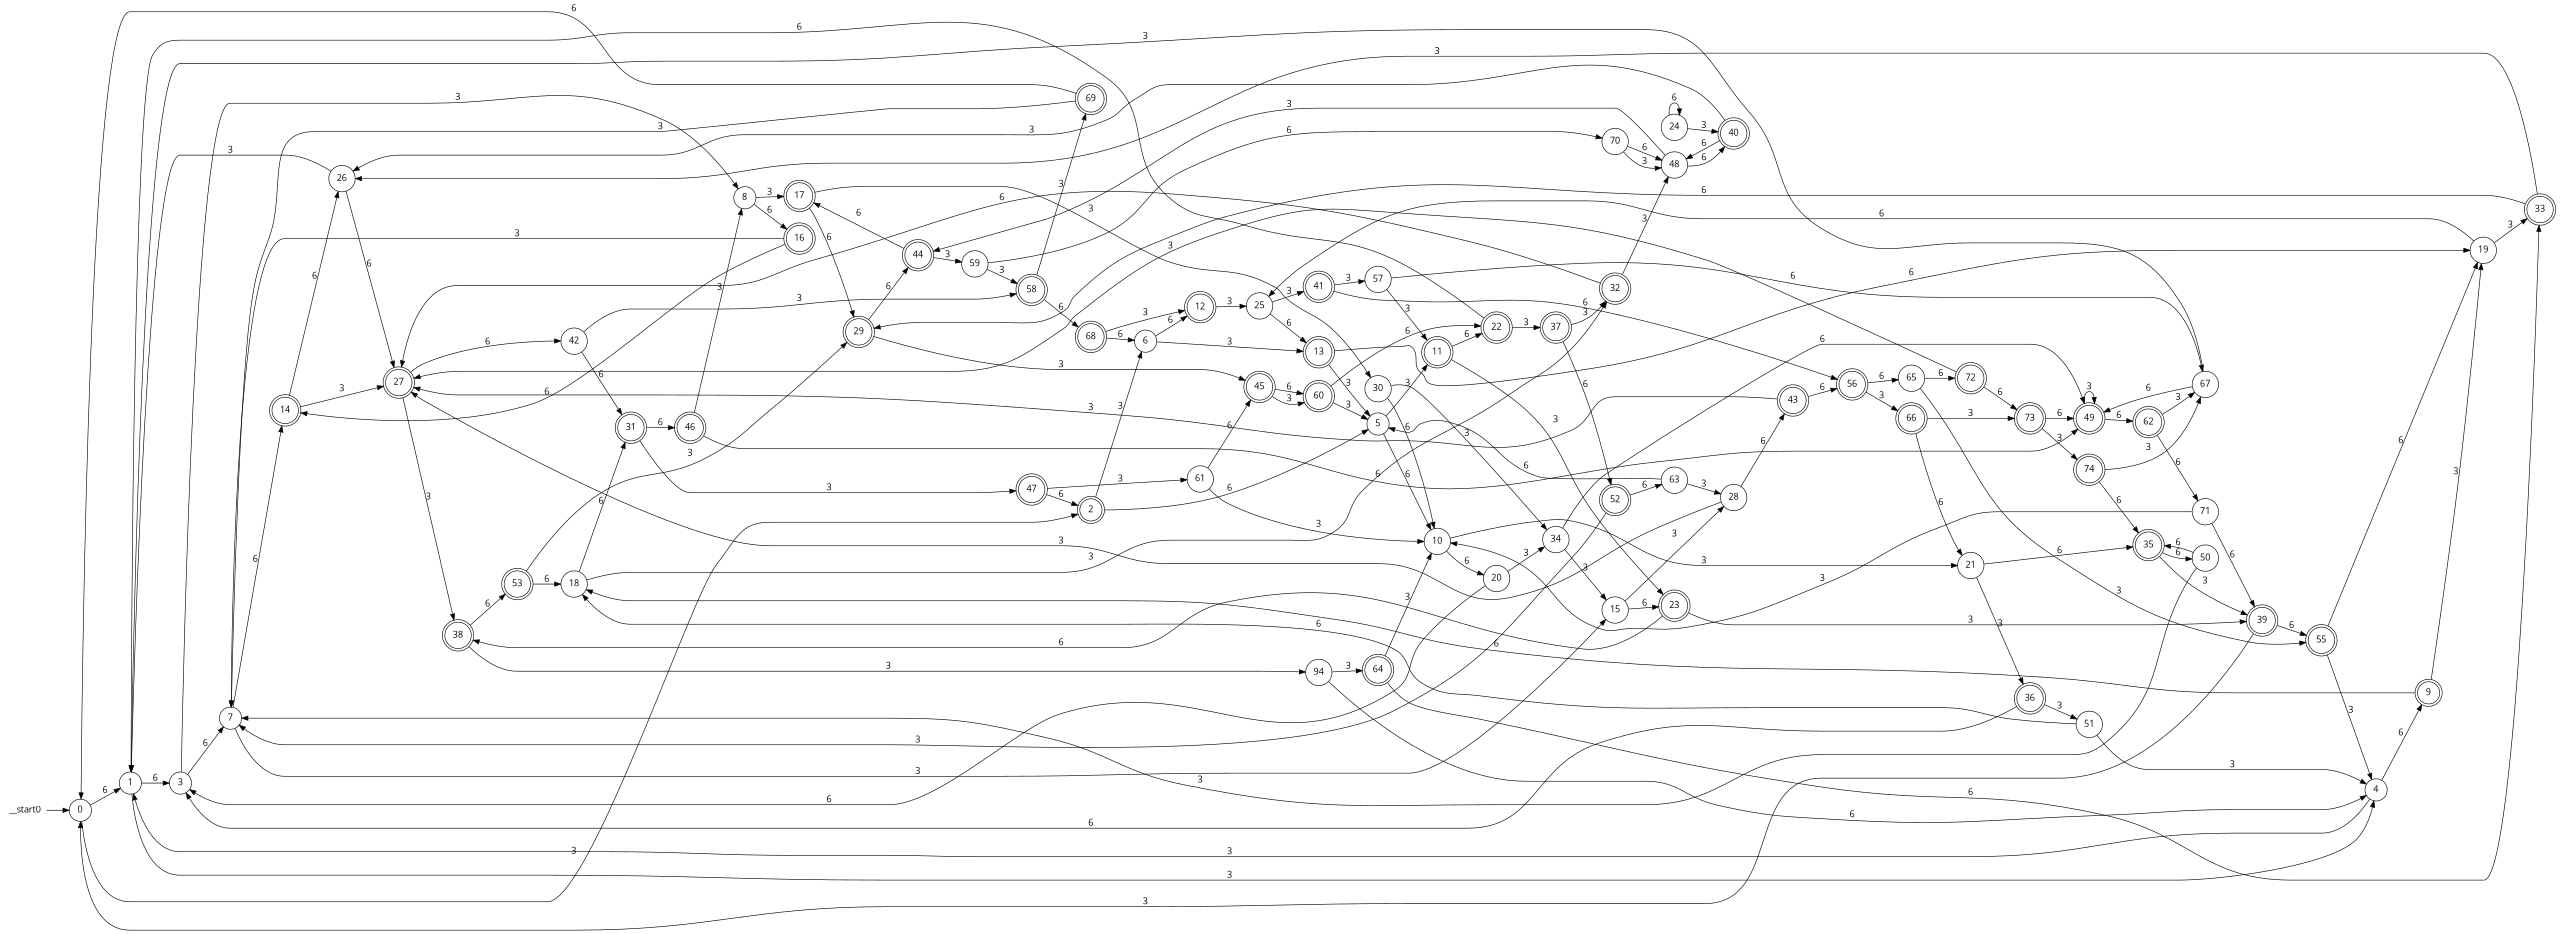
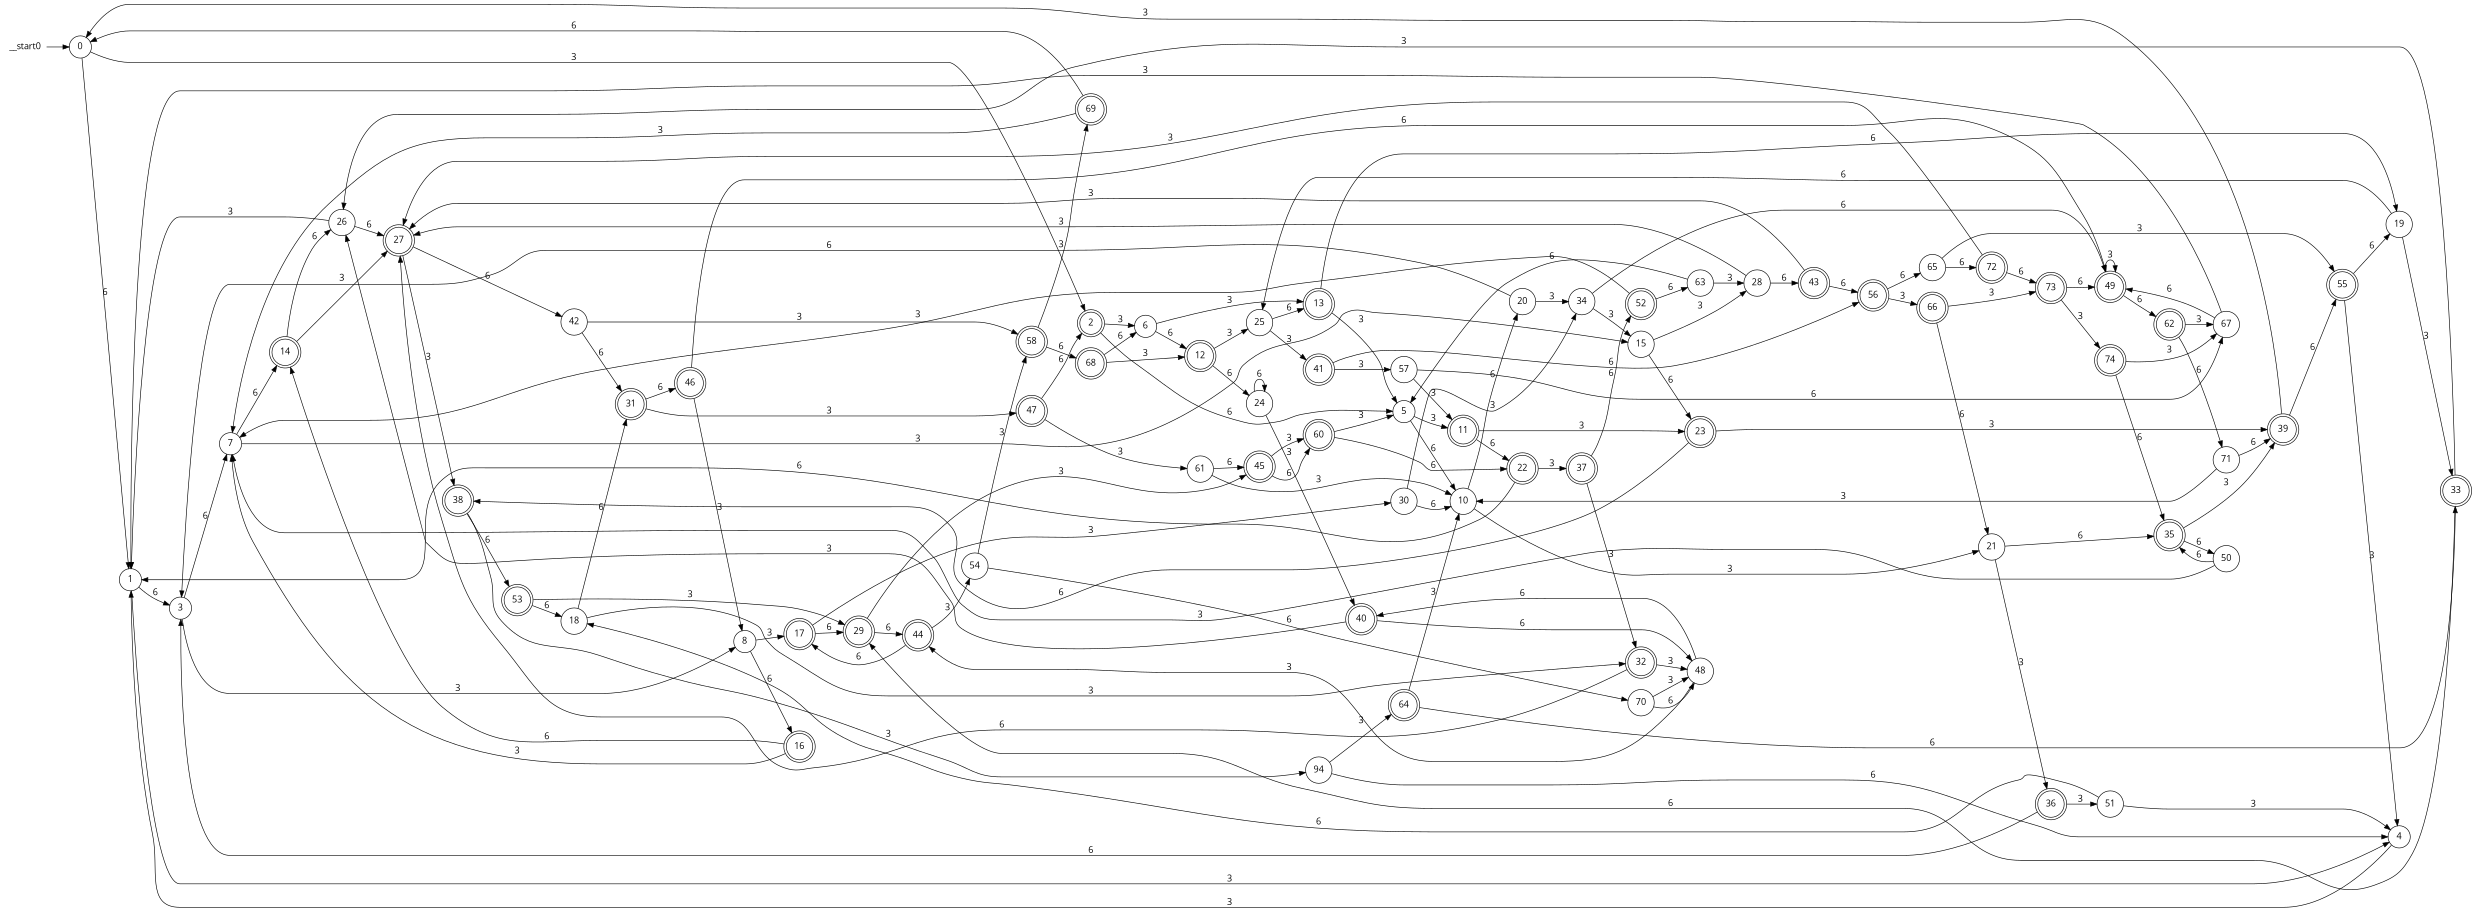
node "59": label "59" -> "54"
edge "12" -> "24": added, label "6"
node "9": removed
